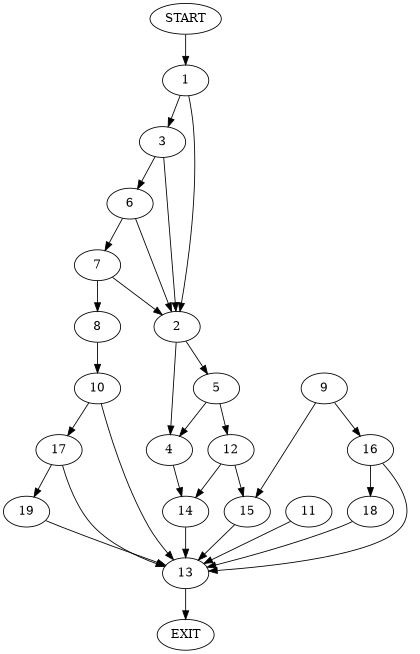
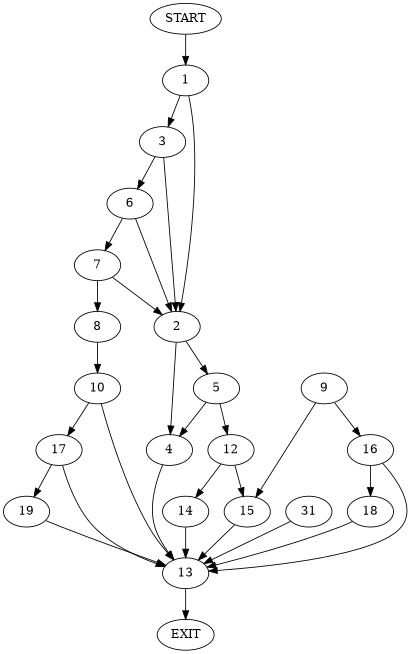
edge "4" -> "14": now "4" -> "13"
node "11": label "11" -> "31"
